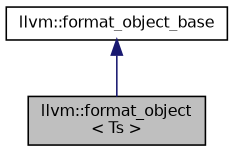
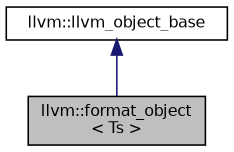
node "llvm::format_object_base": label "llvm::format_object_base" -> "llvm::llvm_object_base"
